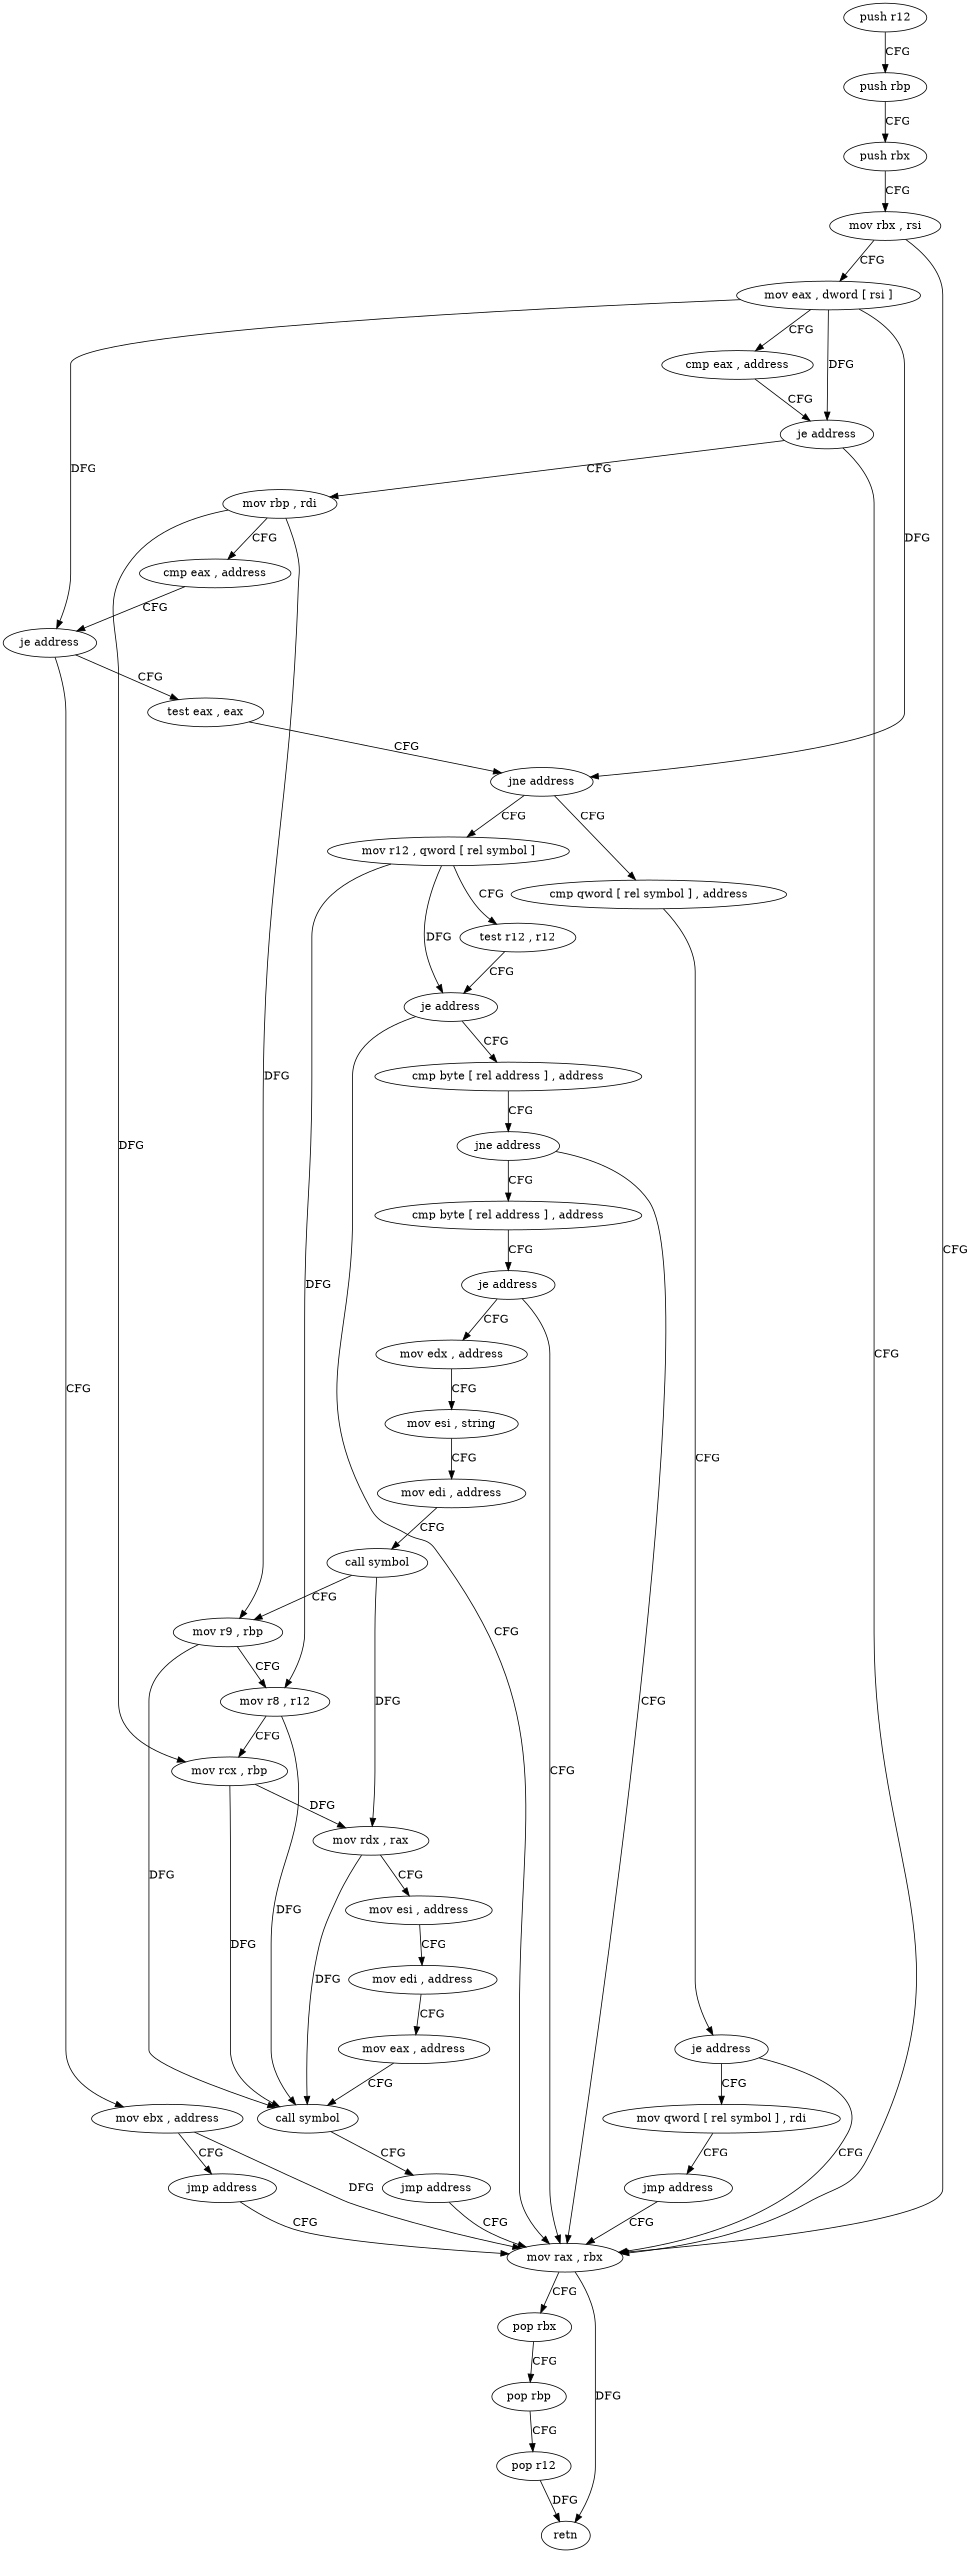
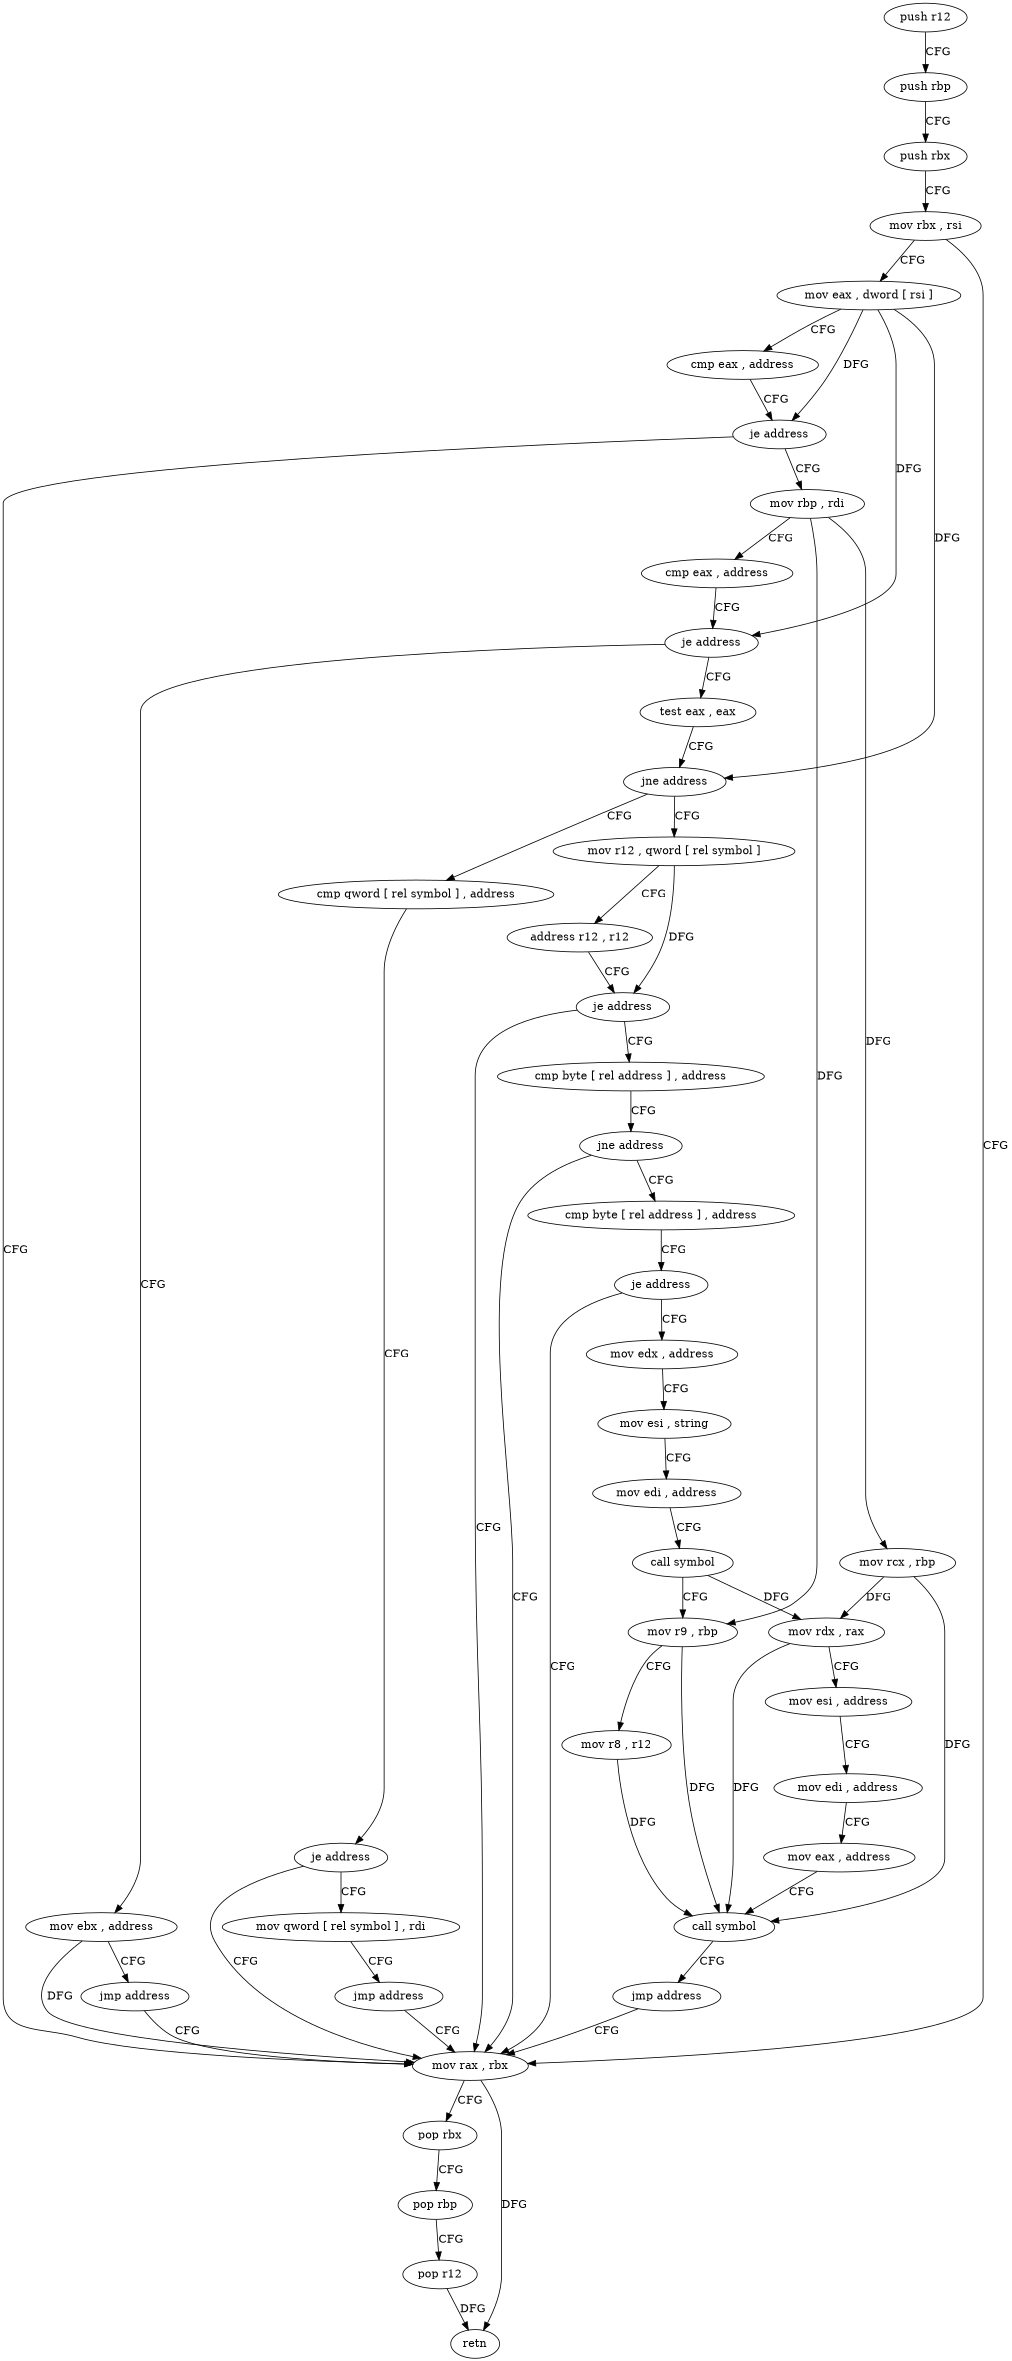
node "test r12 , r12": label "test r12 , r12" -> "address r12 , r12"
edge "mov r12 , qword [ rel symbol ]" -> "mov r8 , r12": removed, label "DFG"
edge "mov r8 , r12" -> "mov rcx , rbp": removed, label "CFG"
